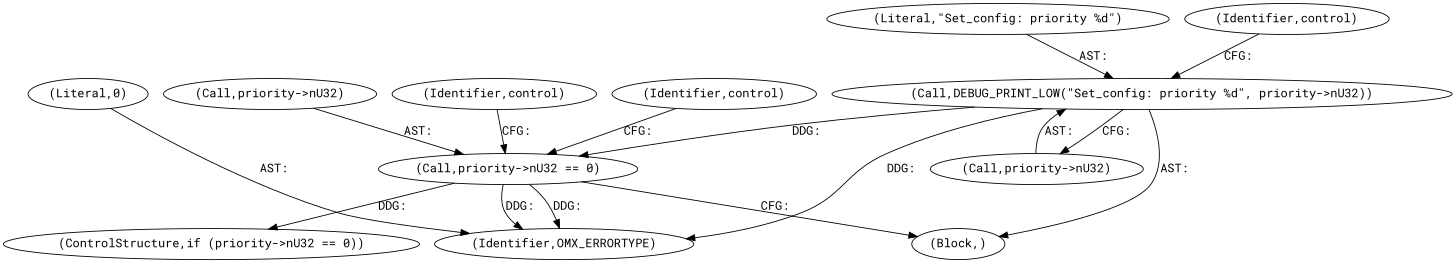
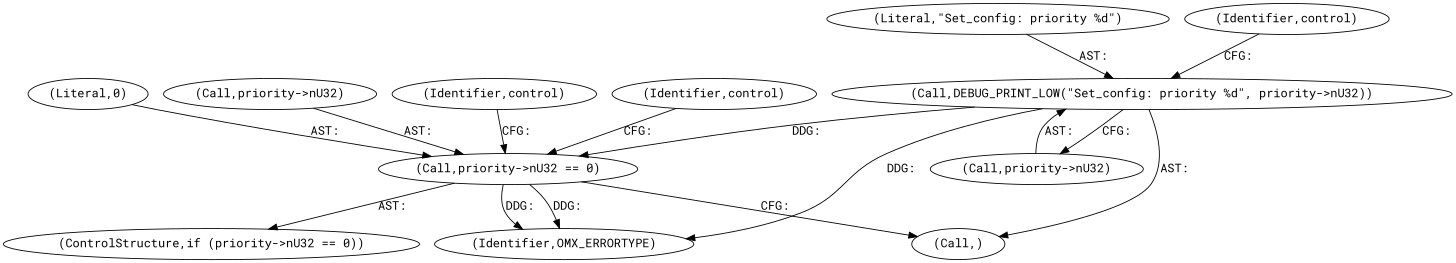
edge "(Literal,0)" -> "(Identifier,OMX_ERRORTYPE)": now "(Literal,0)" -> "(Call,priority->nU32 == 0)"
edge "(Call,priority->nU32 == 0)" -> "(ControlStructure,if (priority->nU32 == 0))": label "DDG: " -> "AST: "
node "(Block,)": label "(Block,)" -> "(Call,)"
